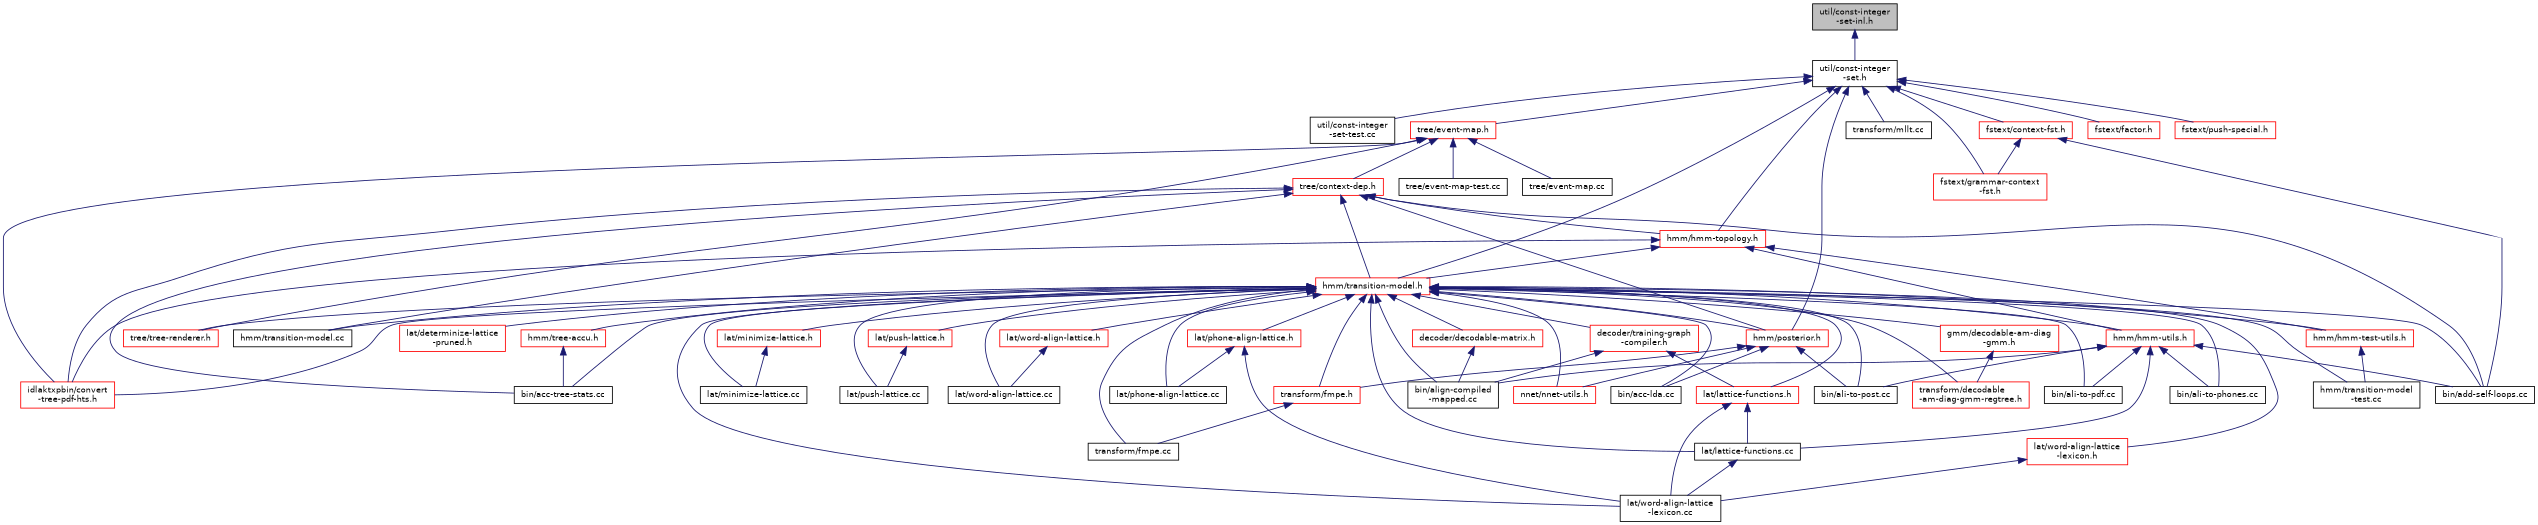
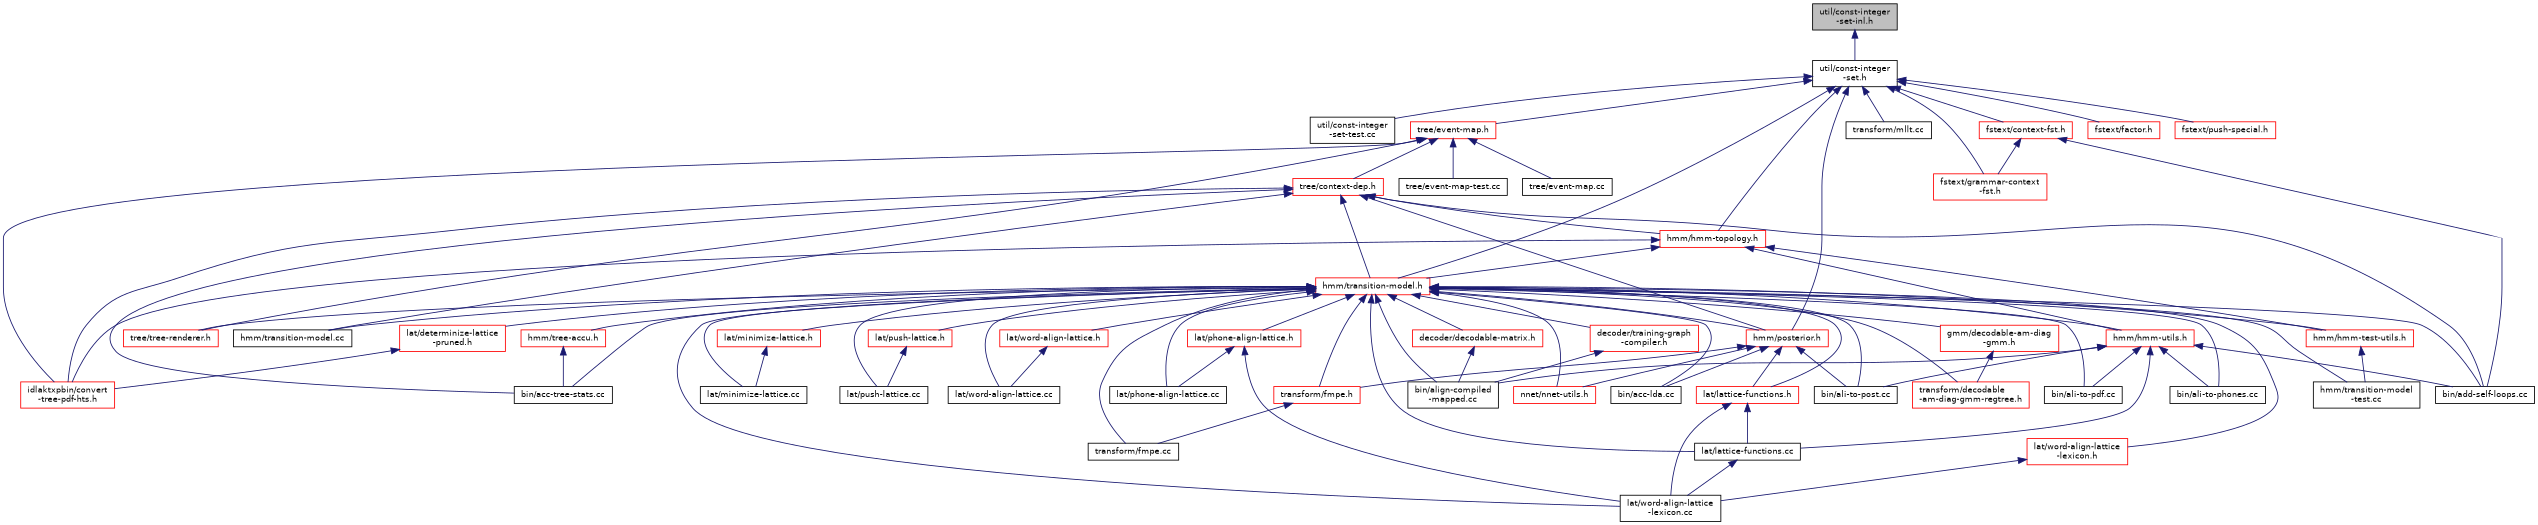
edge "idlaktxpbin/convert -tree-pdf-hts.h" -> "hmm/transition-model.h": now "idlaktxpbin/convert -tree-pdf-hts.h" -> "lat/determinize-lattice -pruned.h"
edge "lat/lattice-functions.h" -> "decoder/training-graph -compiler.h": now "lat/lattice-functions.h" -> "hmm/posterior.h"
